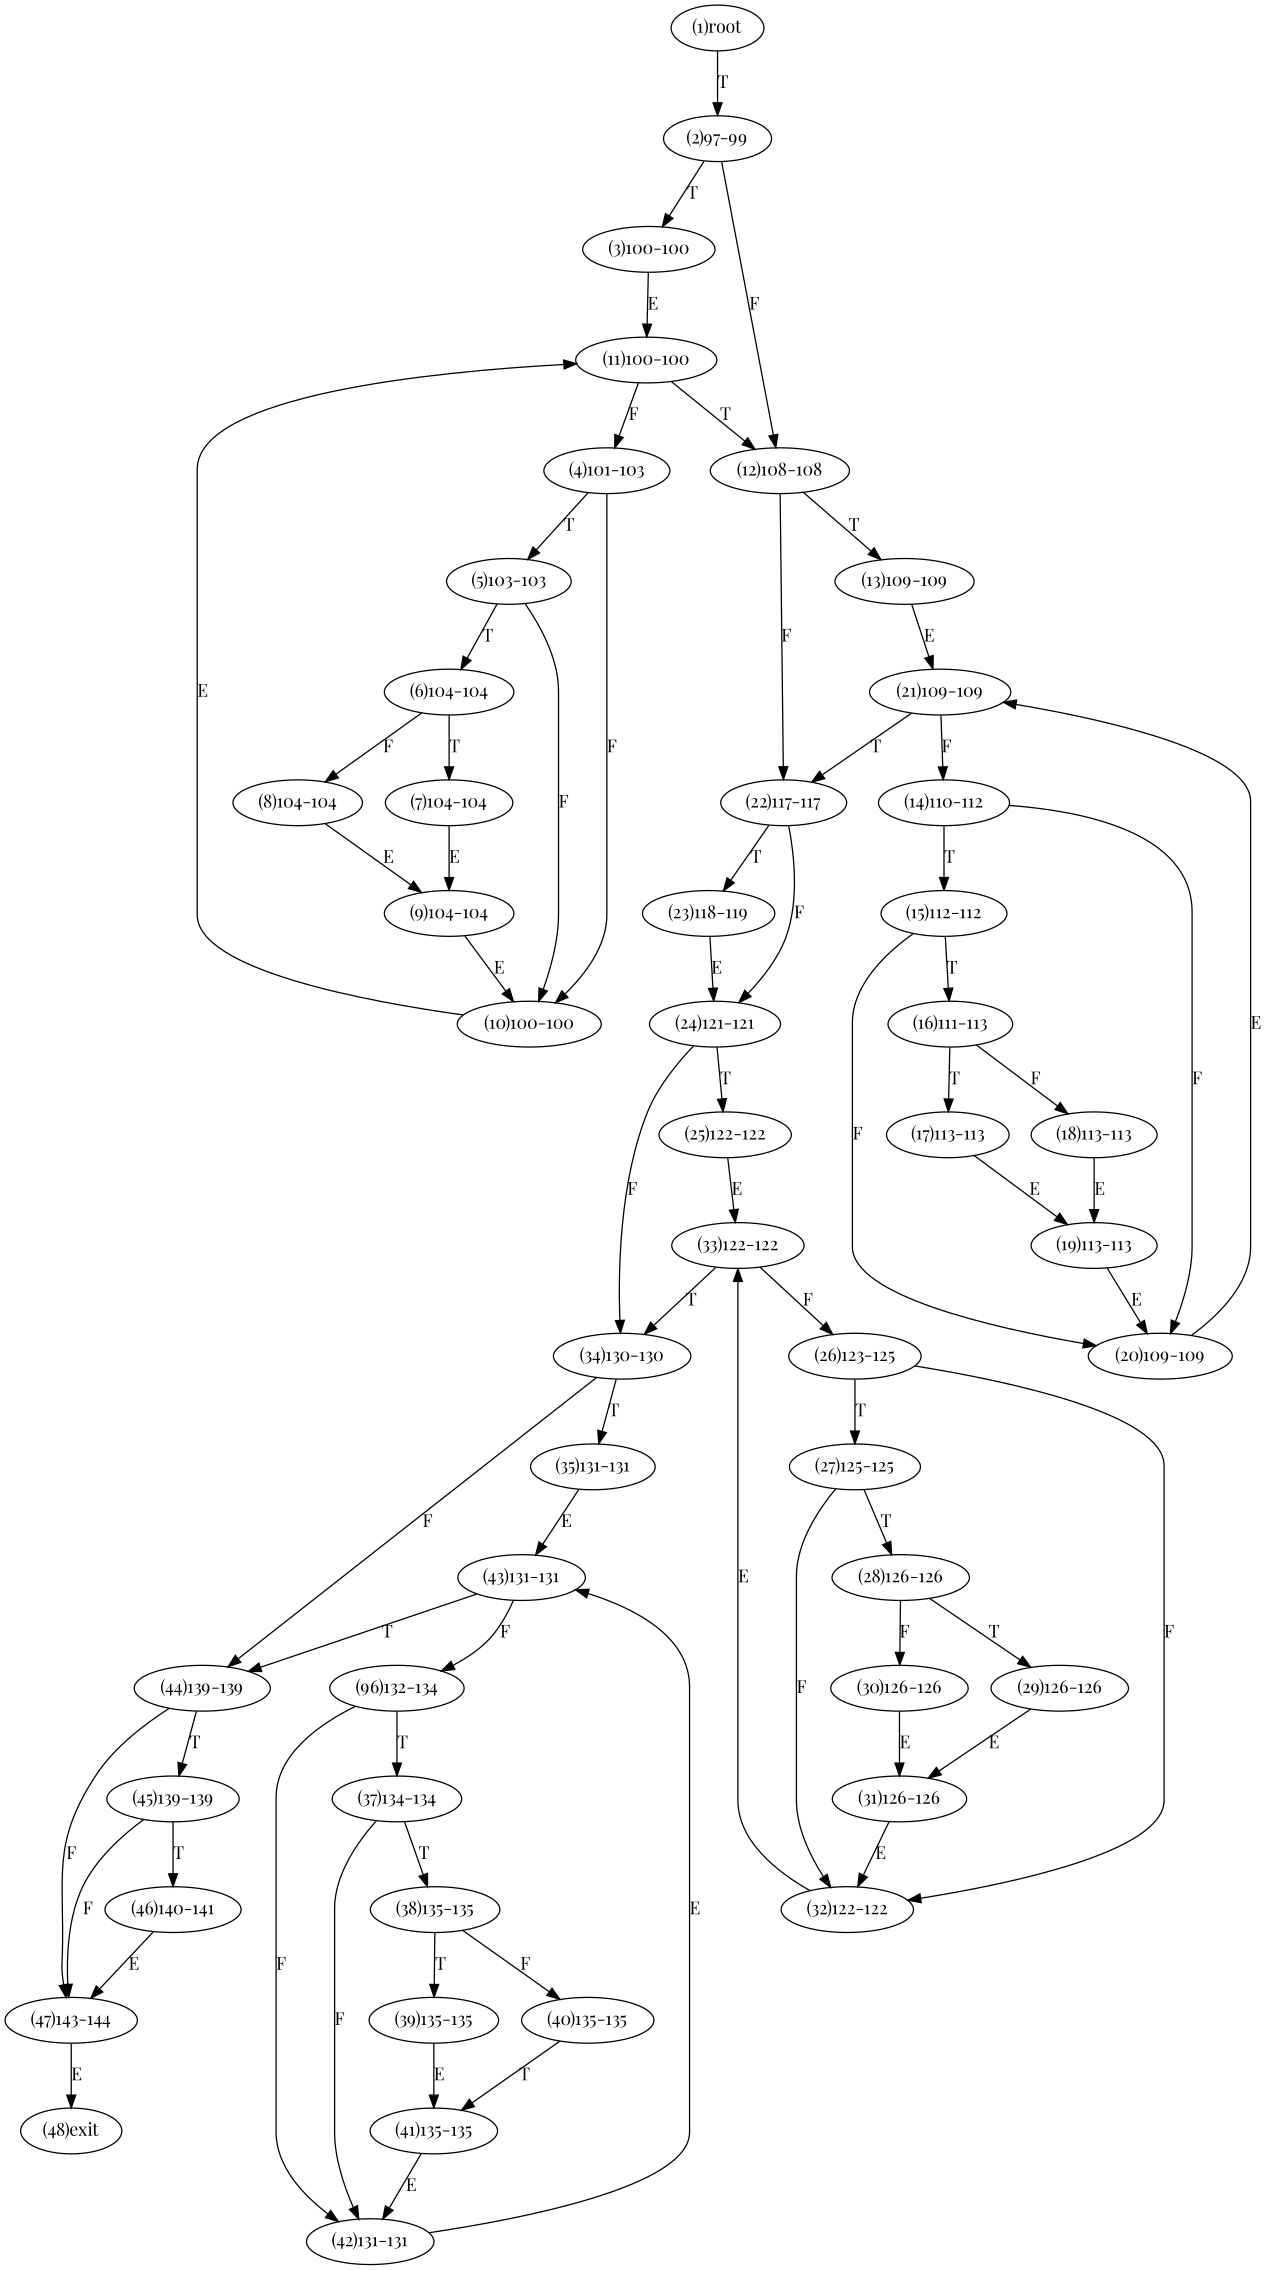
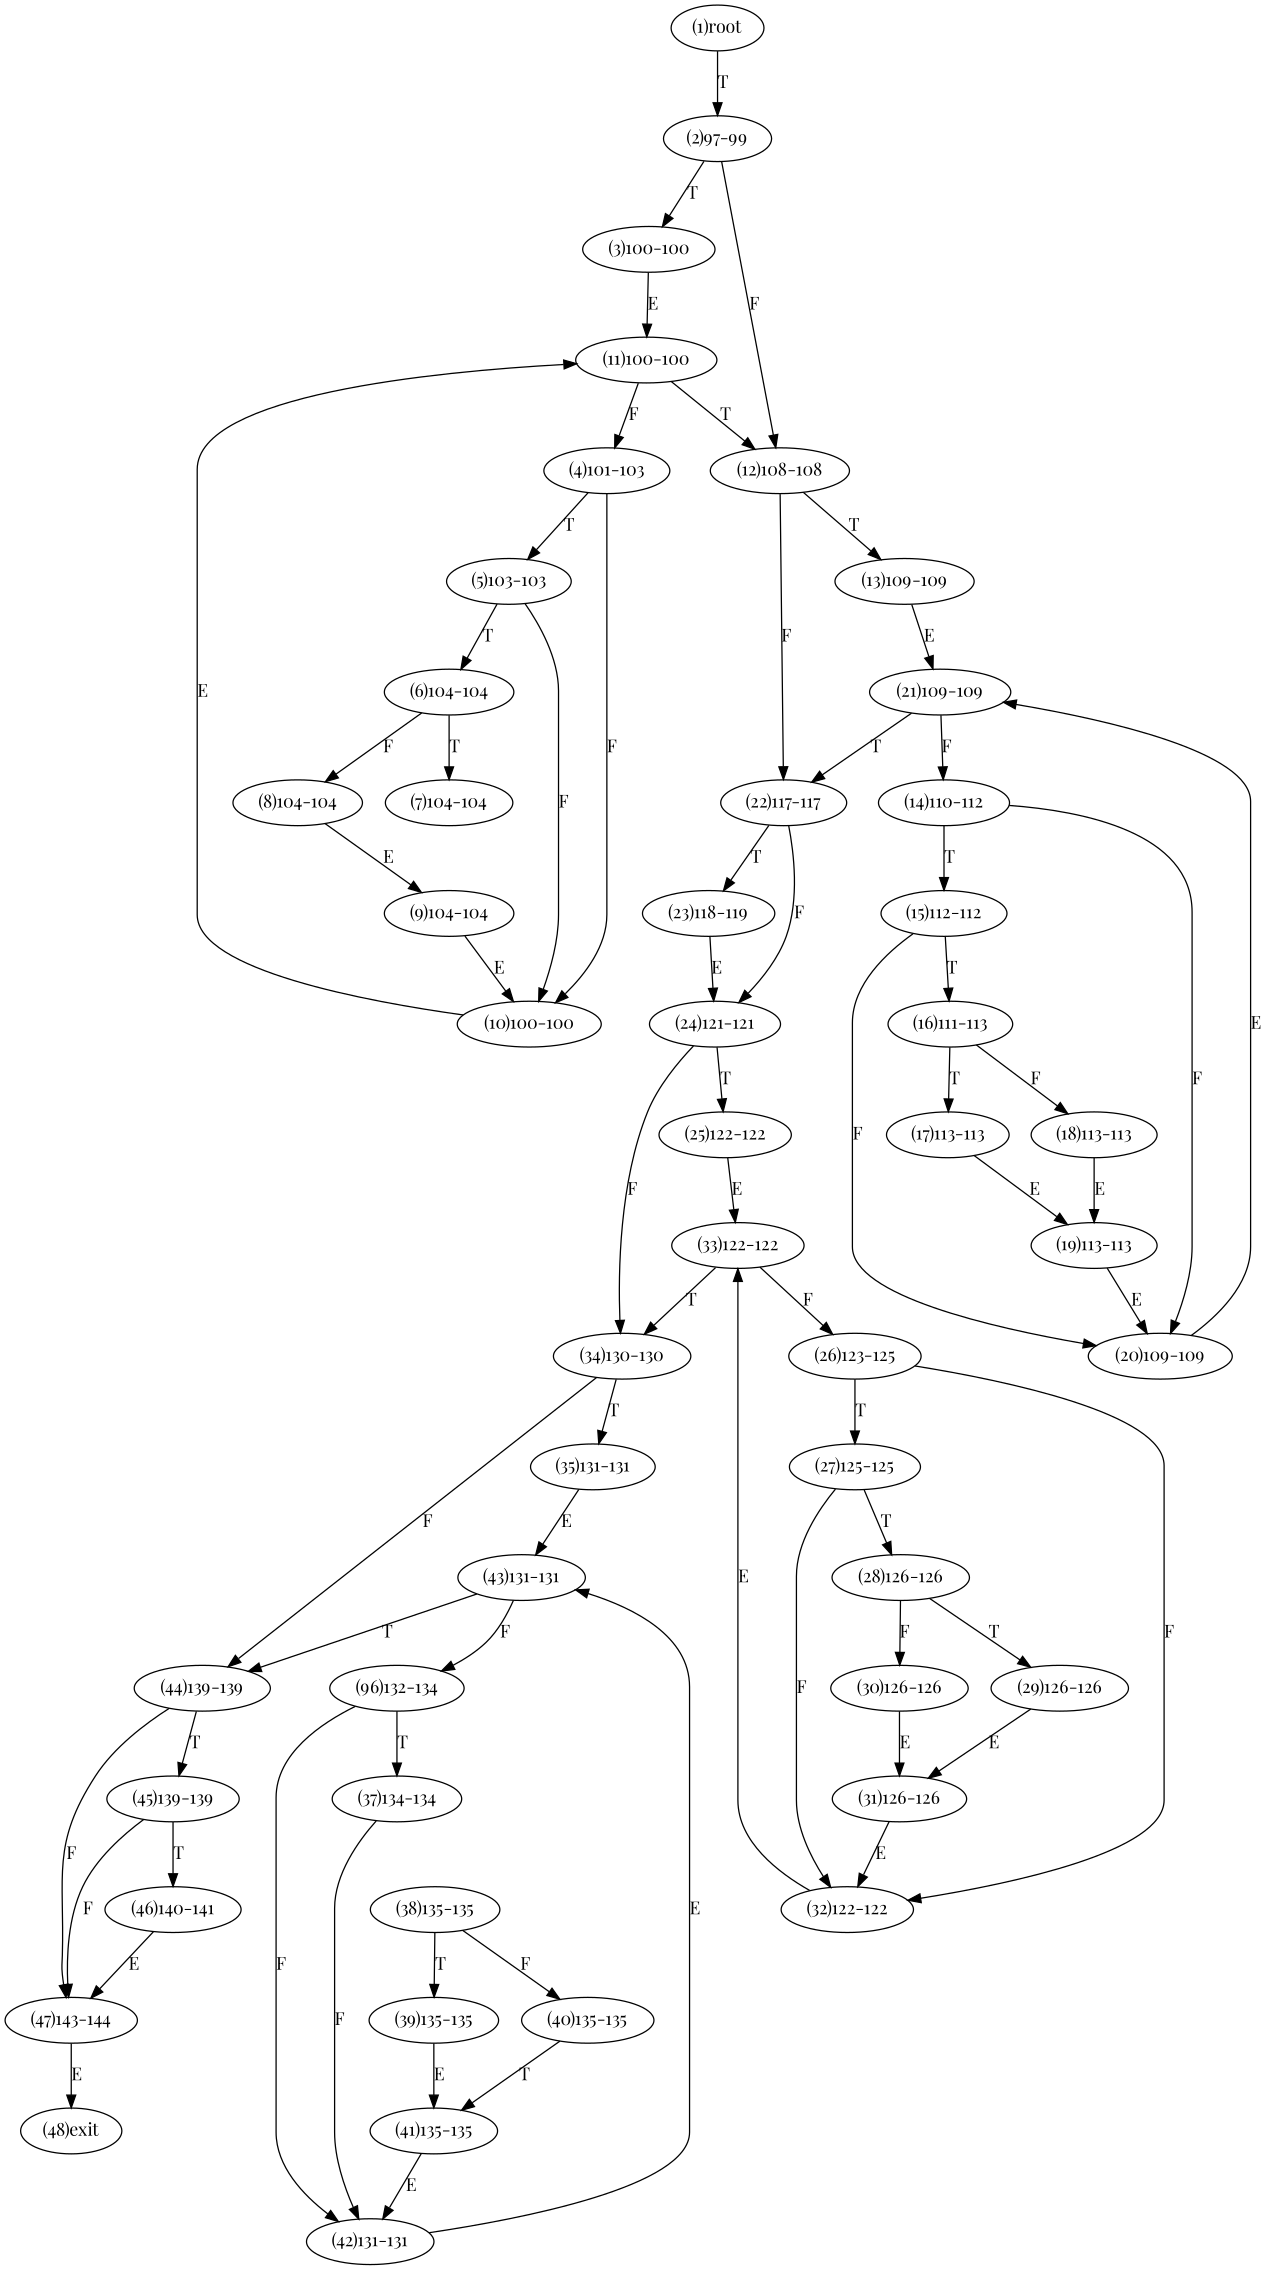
edge "(7)104-104" -> "(9)104-104": removed, label "E"
edge "(37)134-134" -> "(38)135-135": removed, label "T"
